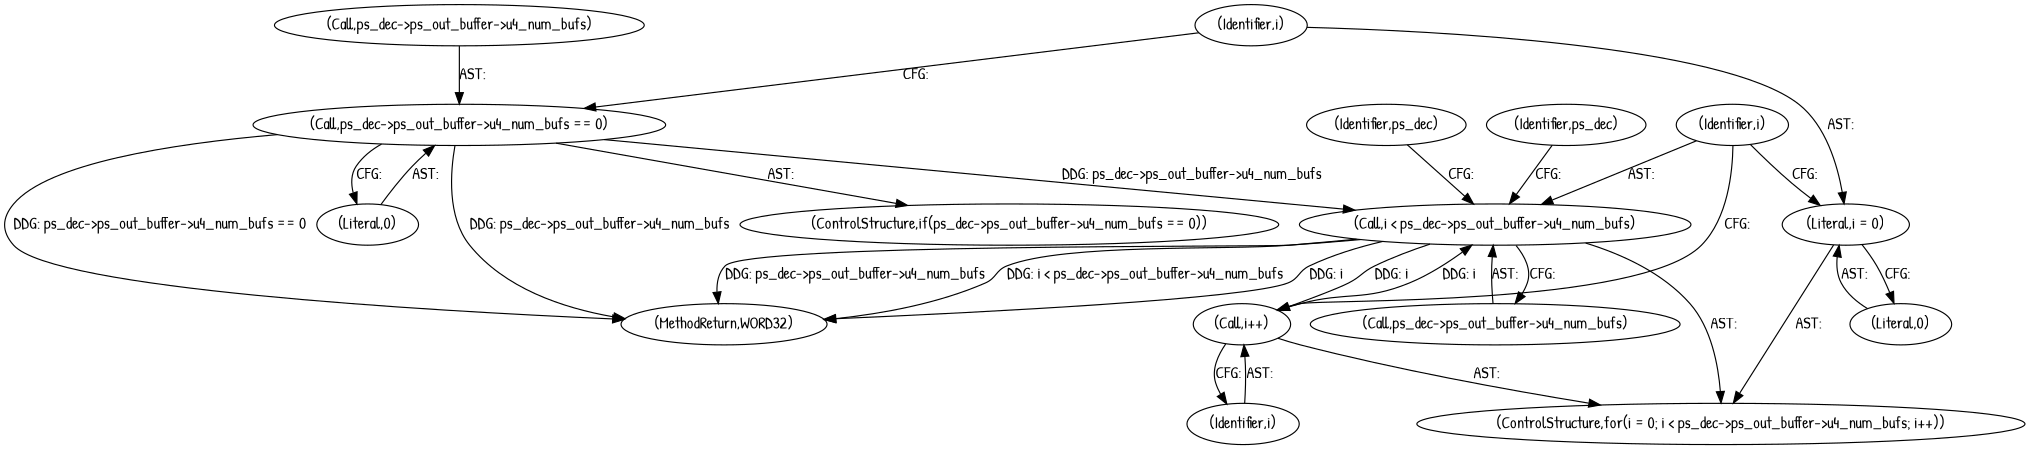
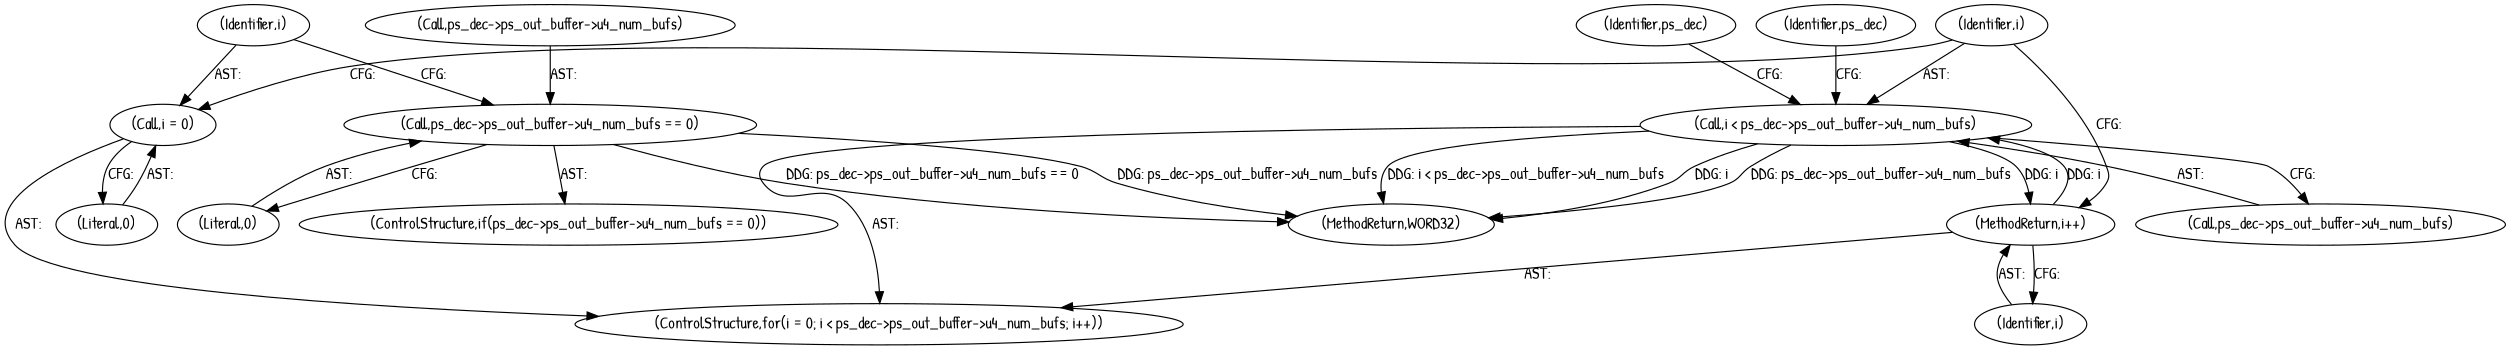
edge "(Call,ps_dec->ps_out_buffer->u4_num_bufs == 0)" -> "(Call,i < ps_dec->ps_out_buffer->u4_num_bufs)": removed, label "DDG: ps_dec->ps_out_buffer->u4_num_bufs"
node "(Literal,i = 0)": label "(Literal,i = 0)" -> "(Call,i = 0)"
node "(Call,i++)": label "(Call,i++)" -> "(MethodReturn,i++)"
